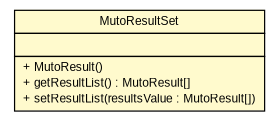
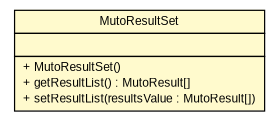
node "MutoResultSet": text "+ MutoResult()" -> "+ MutoResultSet()"
